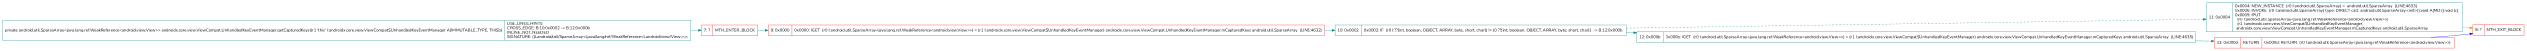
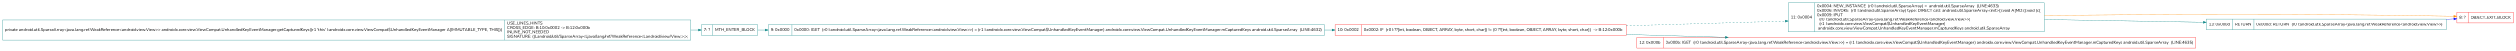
node "7: ?": color red -> teal
node "9: 0x0000": color red -> teal
node "10: 0x0002": color teal -> red
node "8: ?": text "MTH_EXIT_BLOCK" -> "OBJECT_EXIT_BLOCK"
node "12: 0x000b": color teal -> red
edge "12: 0x000b" -> "13: 0x000d": now "11: 0x0004" -> "13: 0x000d"
node "13: 0x000d": color red -> teal
